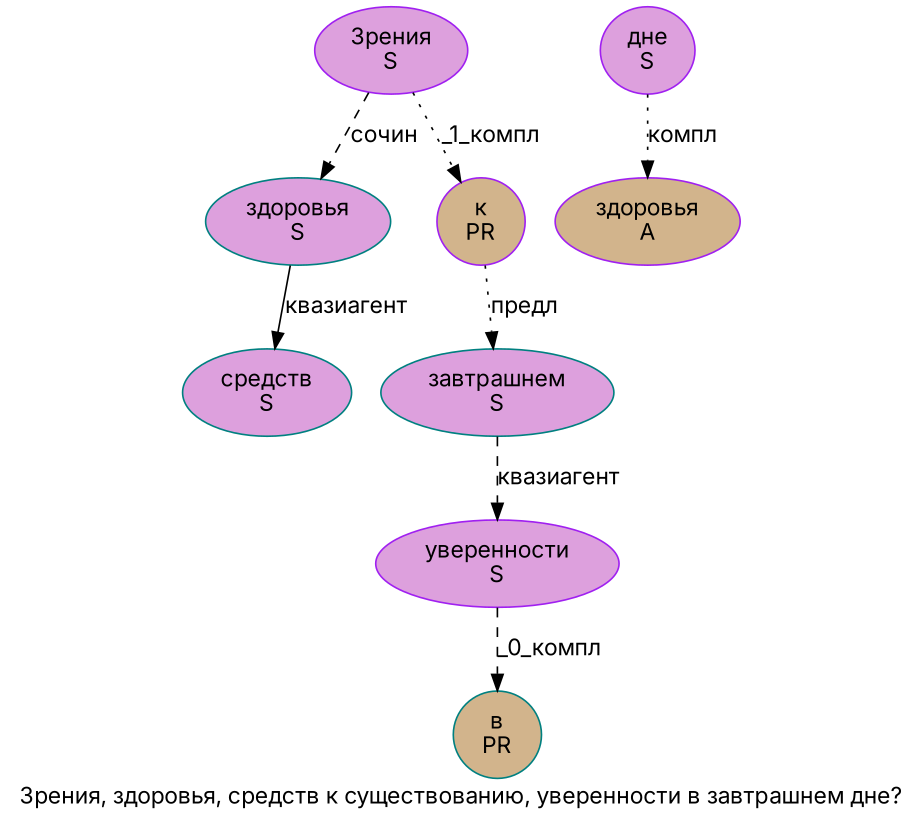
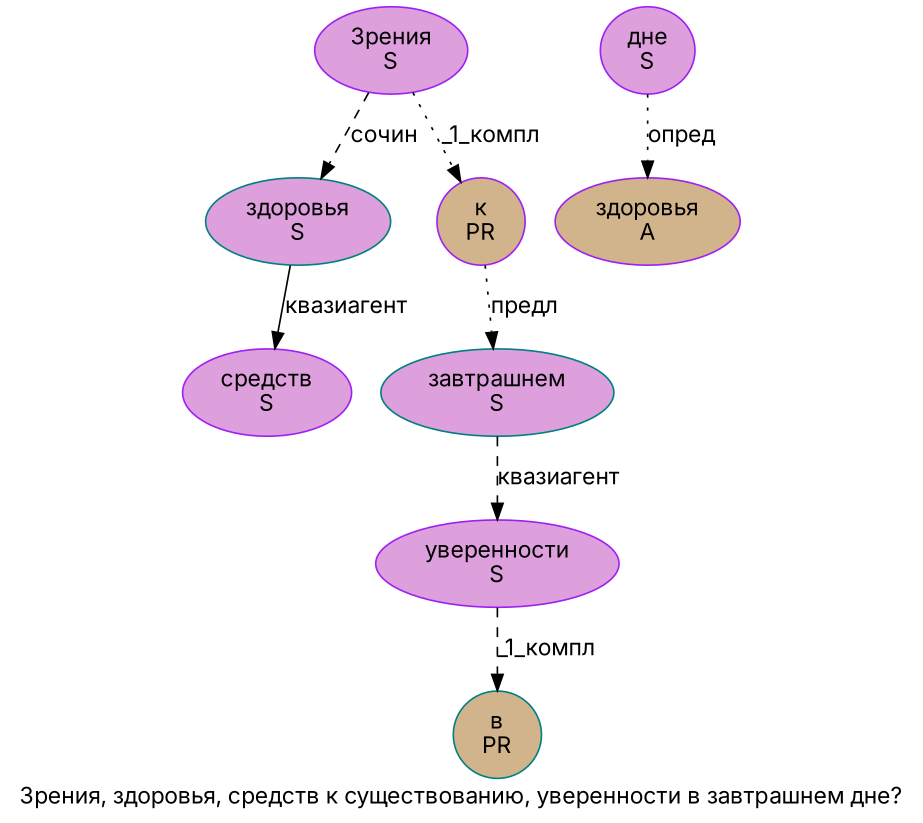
edge "дне S" -> "здоровья A": label "компл" -> "опред"
node "средств S": color teal -> purple
edge "уверенности S" -> "в PR": label "_0_компл" -> "_1_компл"
